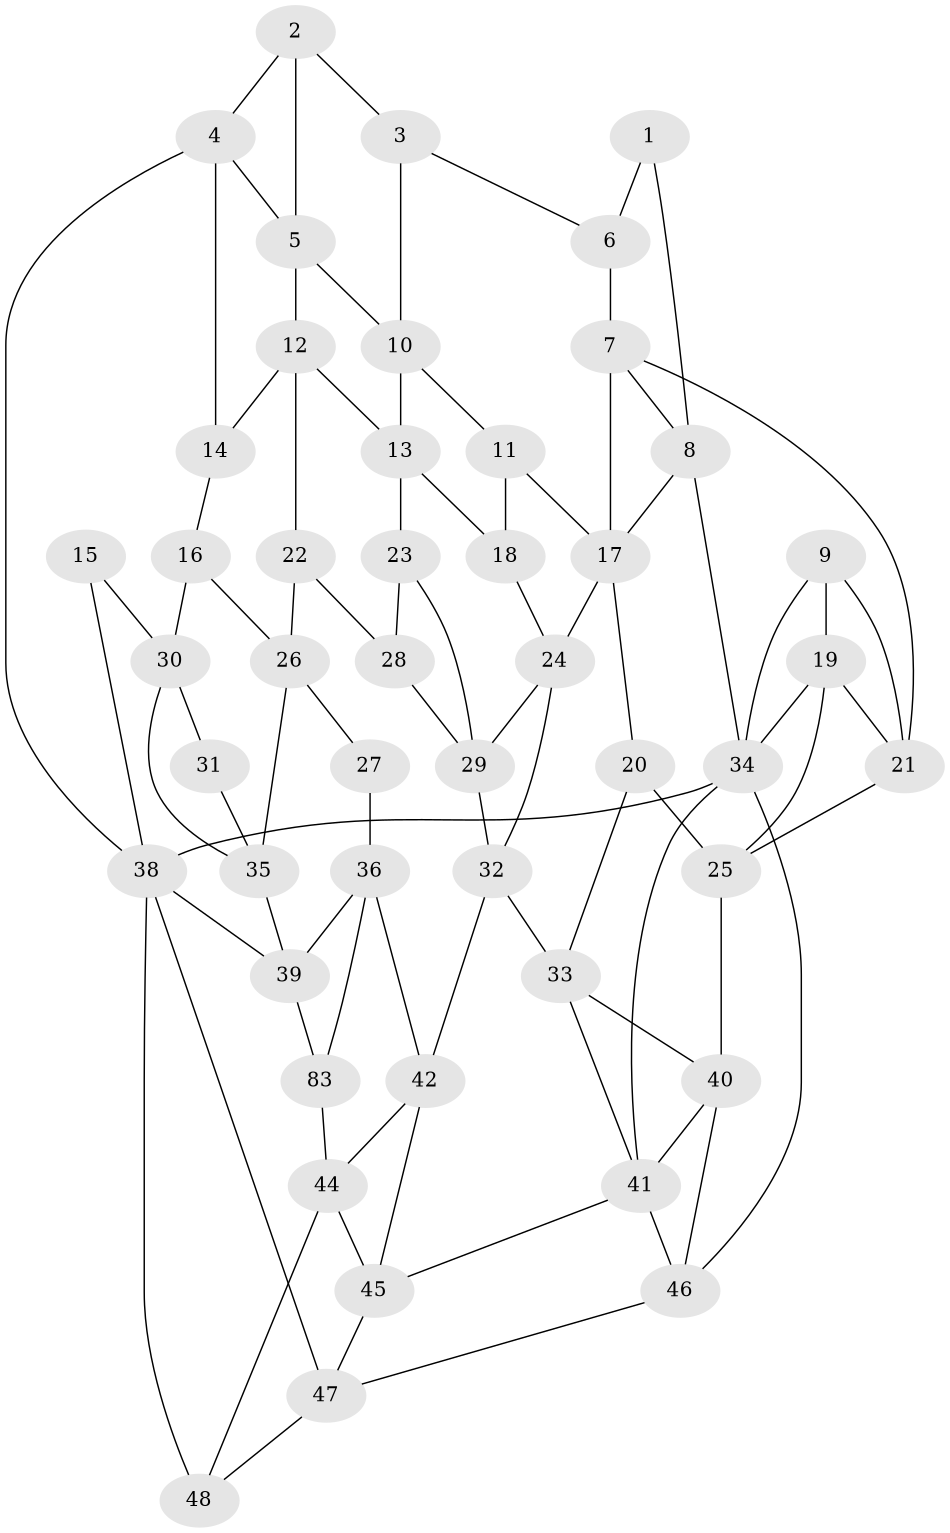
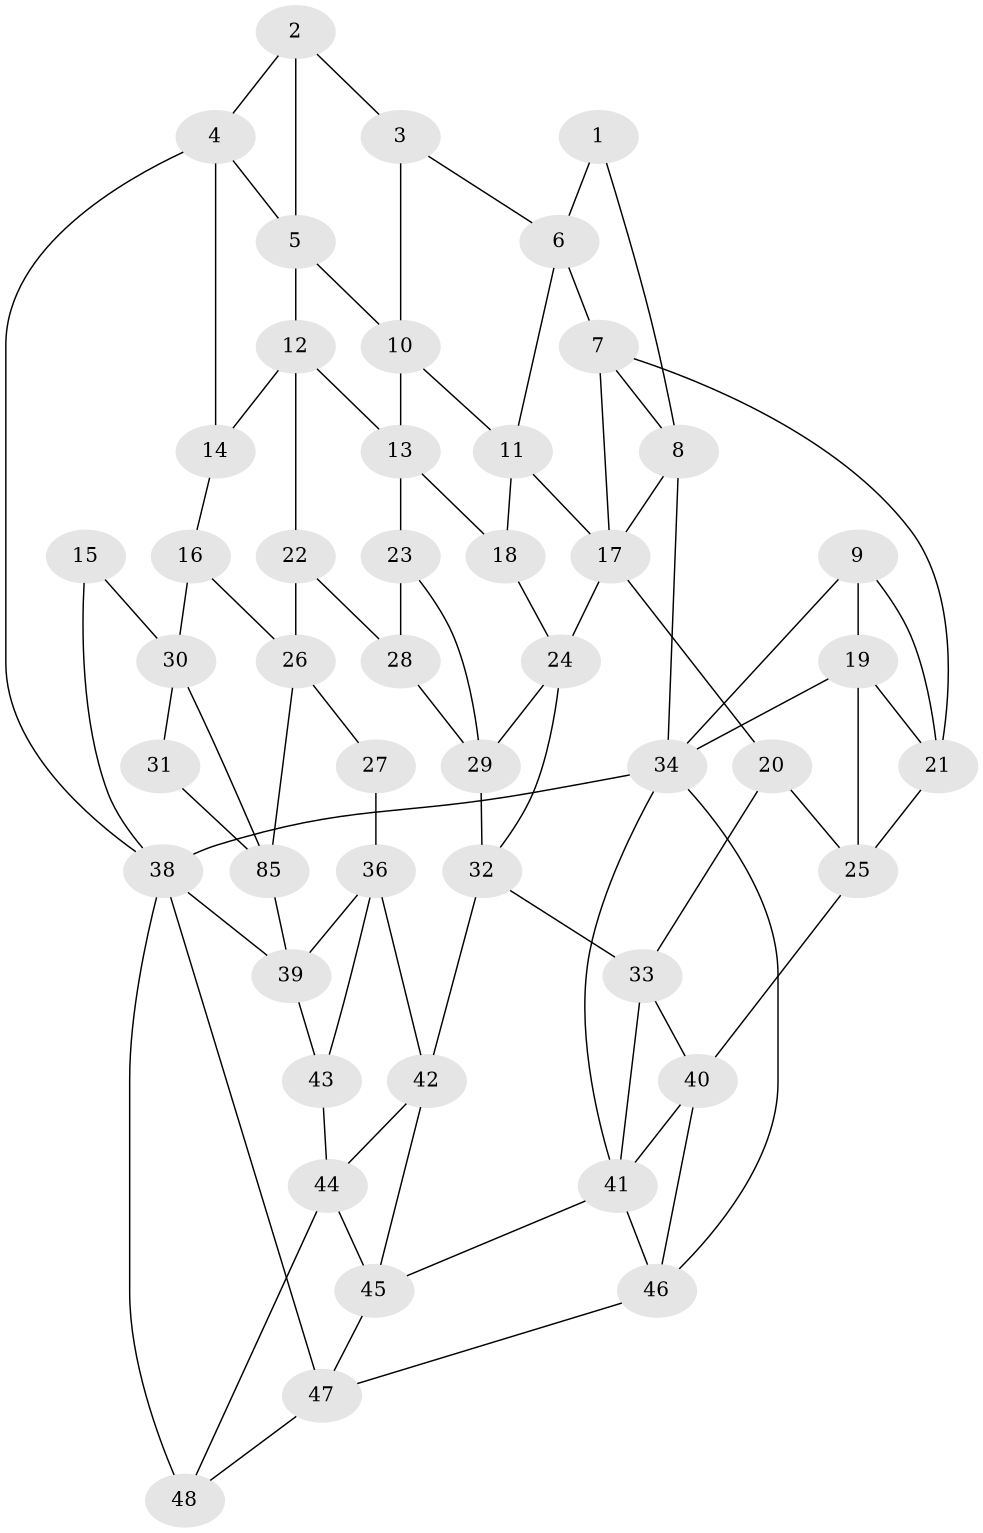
edge "6" -- "11": added
node "35": label "35" -> "85"
node "83": label "83" -> "43"
